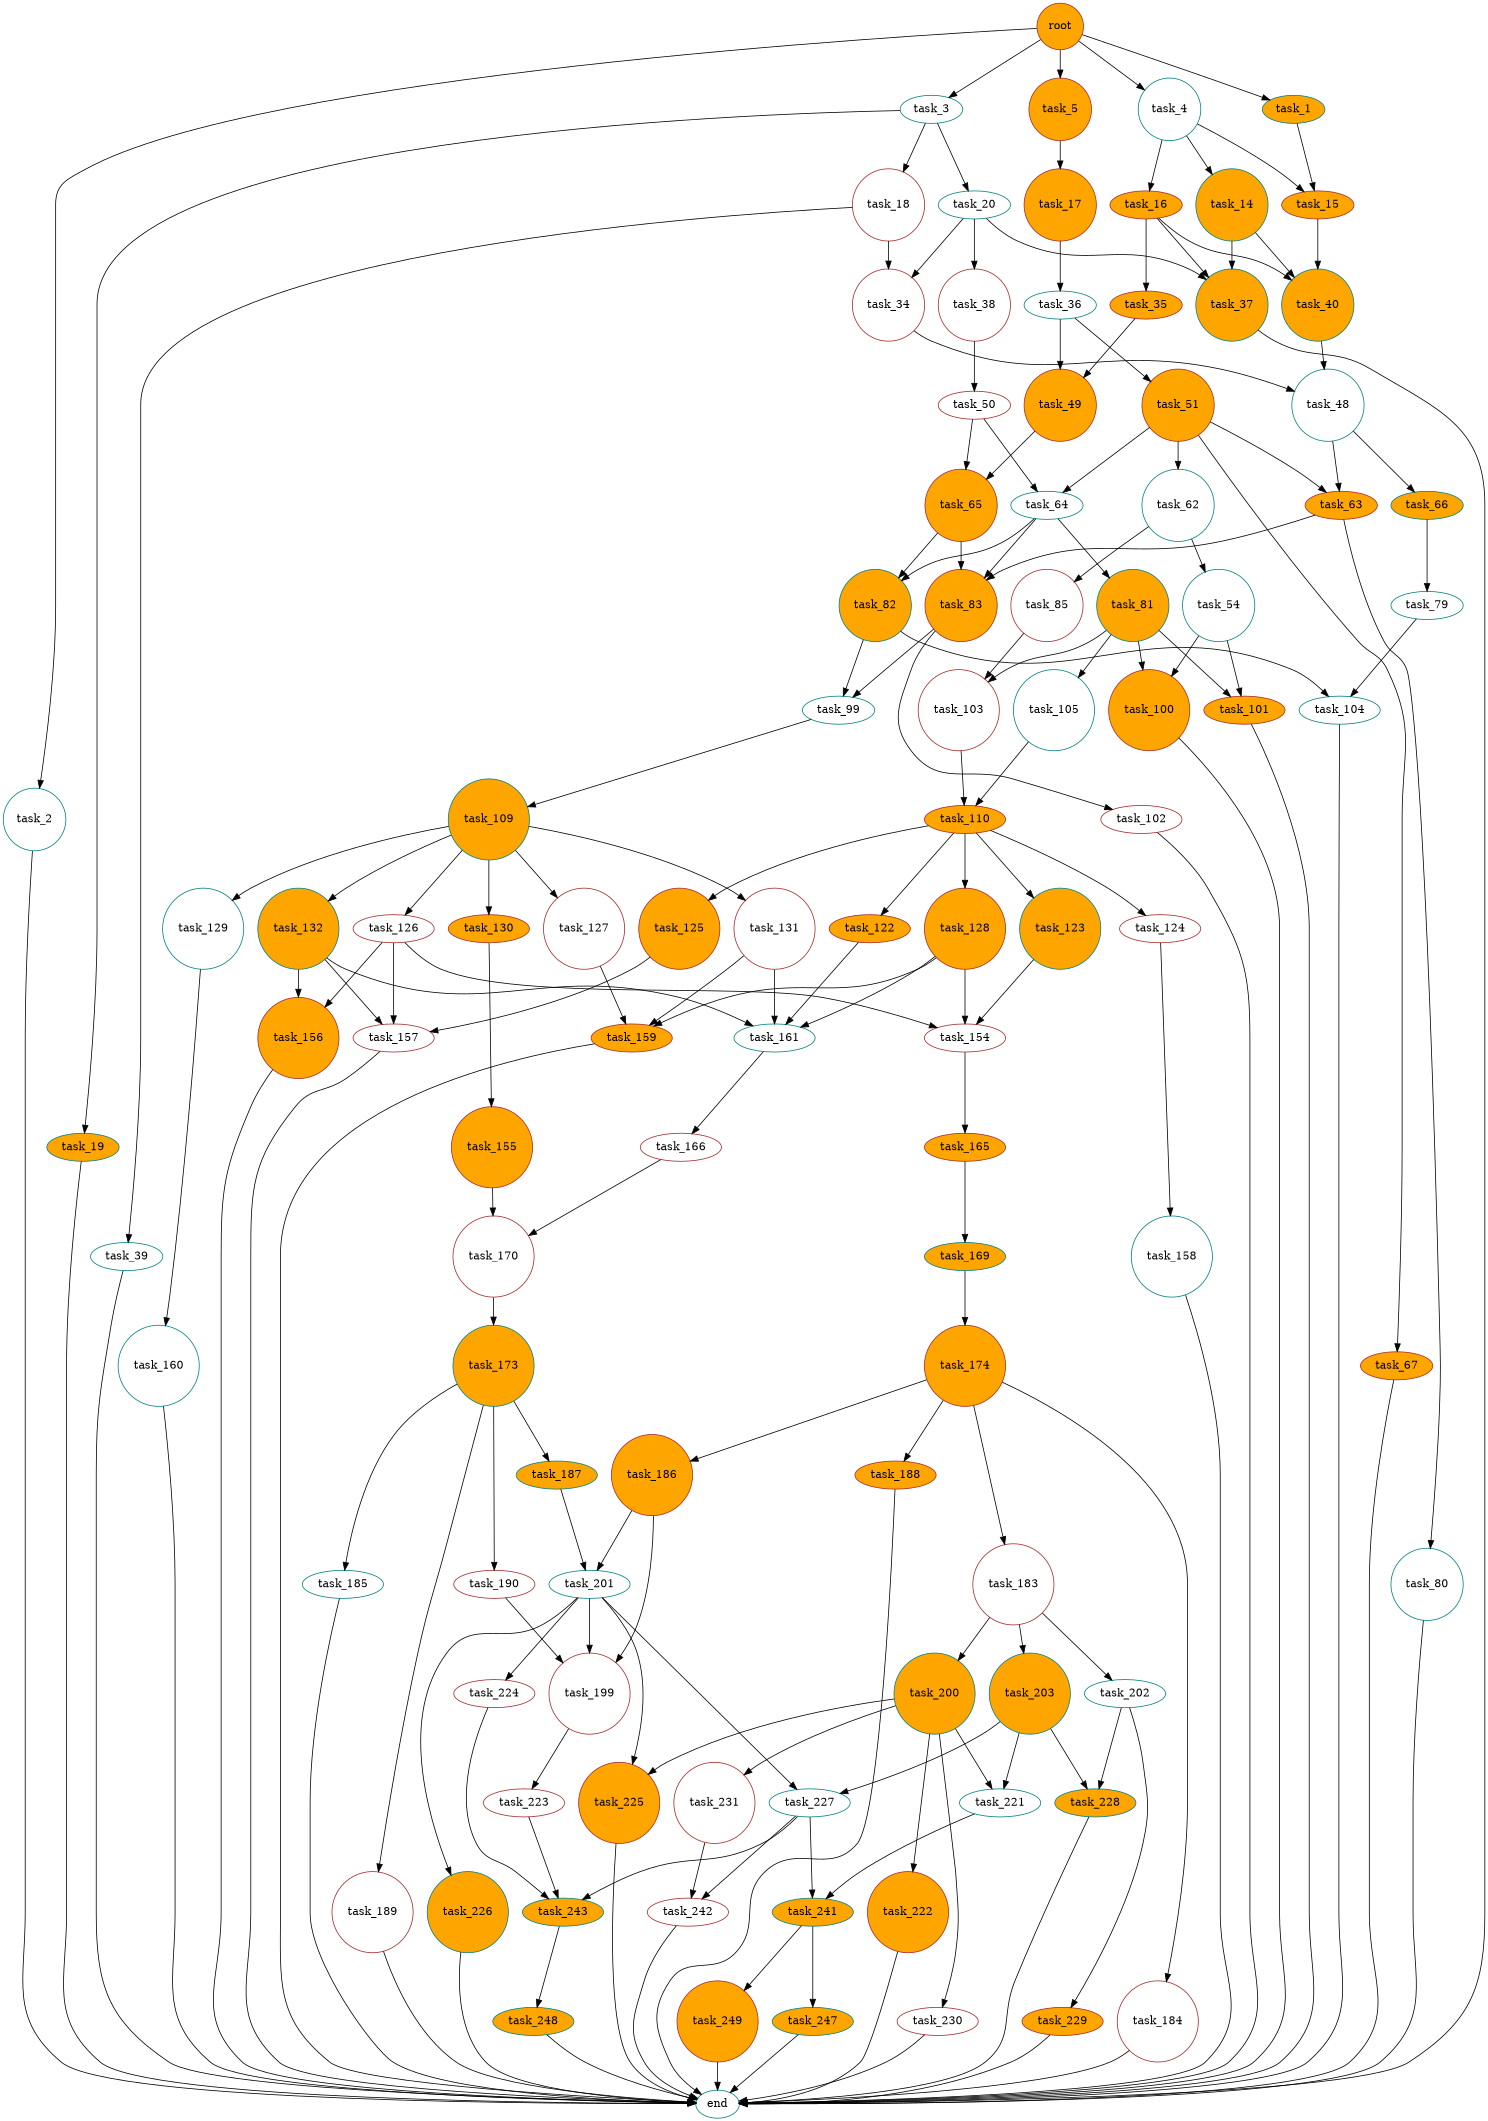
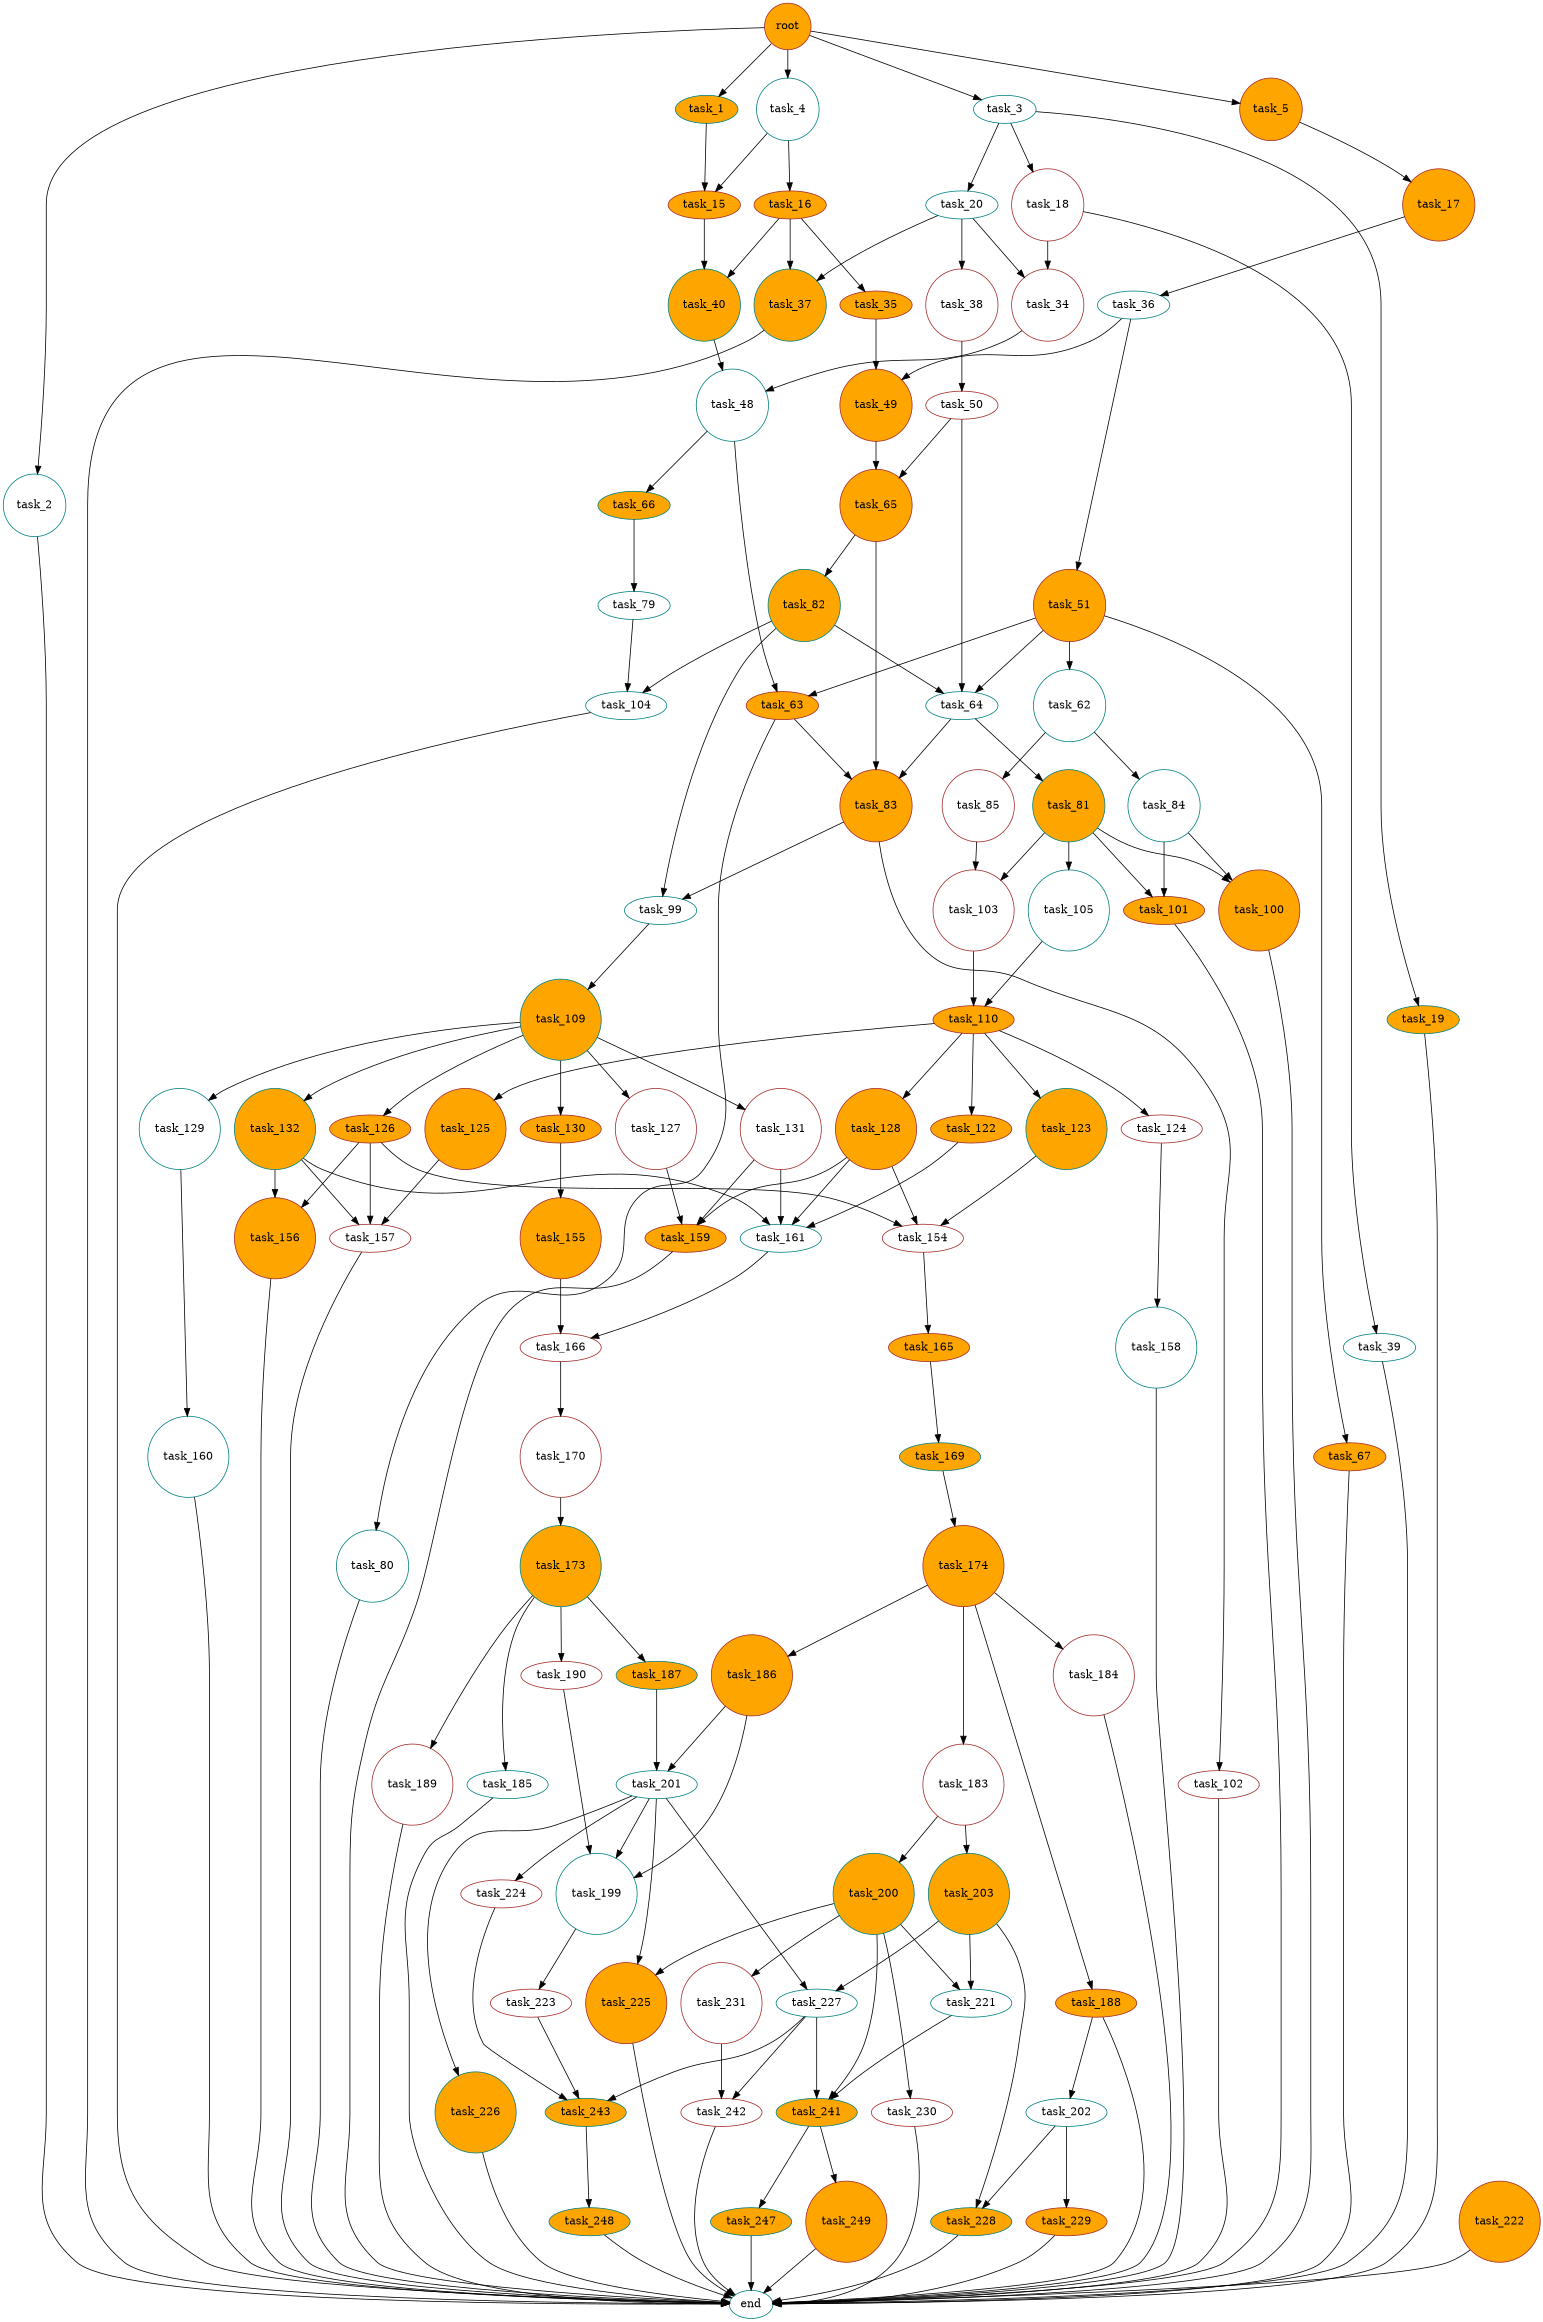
node "task_14": removed
edge "task_64" -> "task_82": reversed
node "task_54": label "task_54" -> "task_84"
node "task_126": fillcolor white -> orange
edge "task_155" -> "task_170": now "task_155" -> "task_166"
edge "task_183" -> "task_202": now "task_188" -> "task_202"
node "task_199": color brown -> teal
edge "task_200" -> "task_222": now "task_200" -> "task_241"
